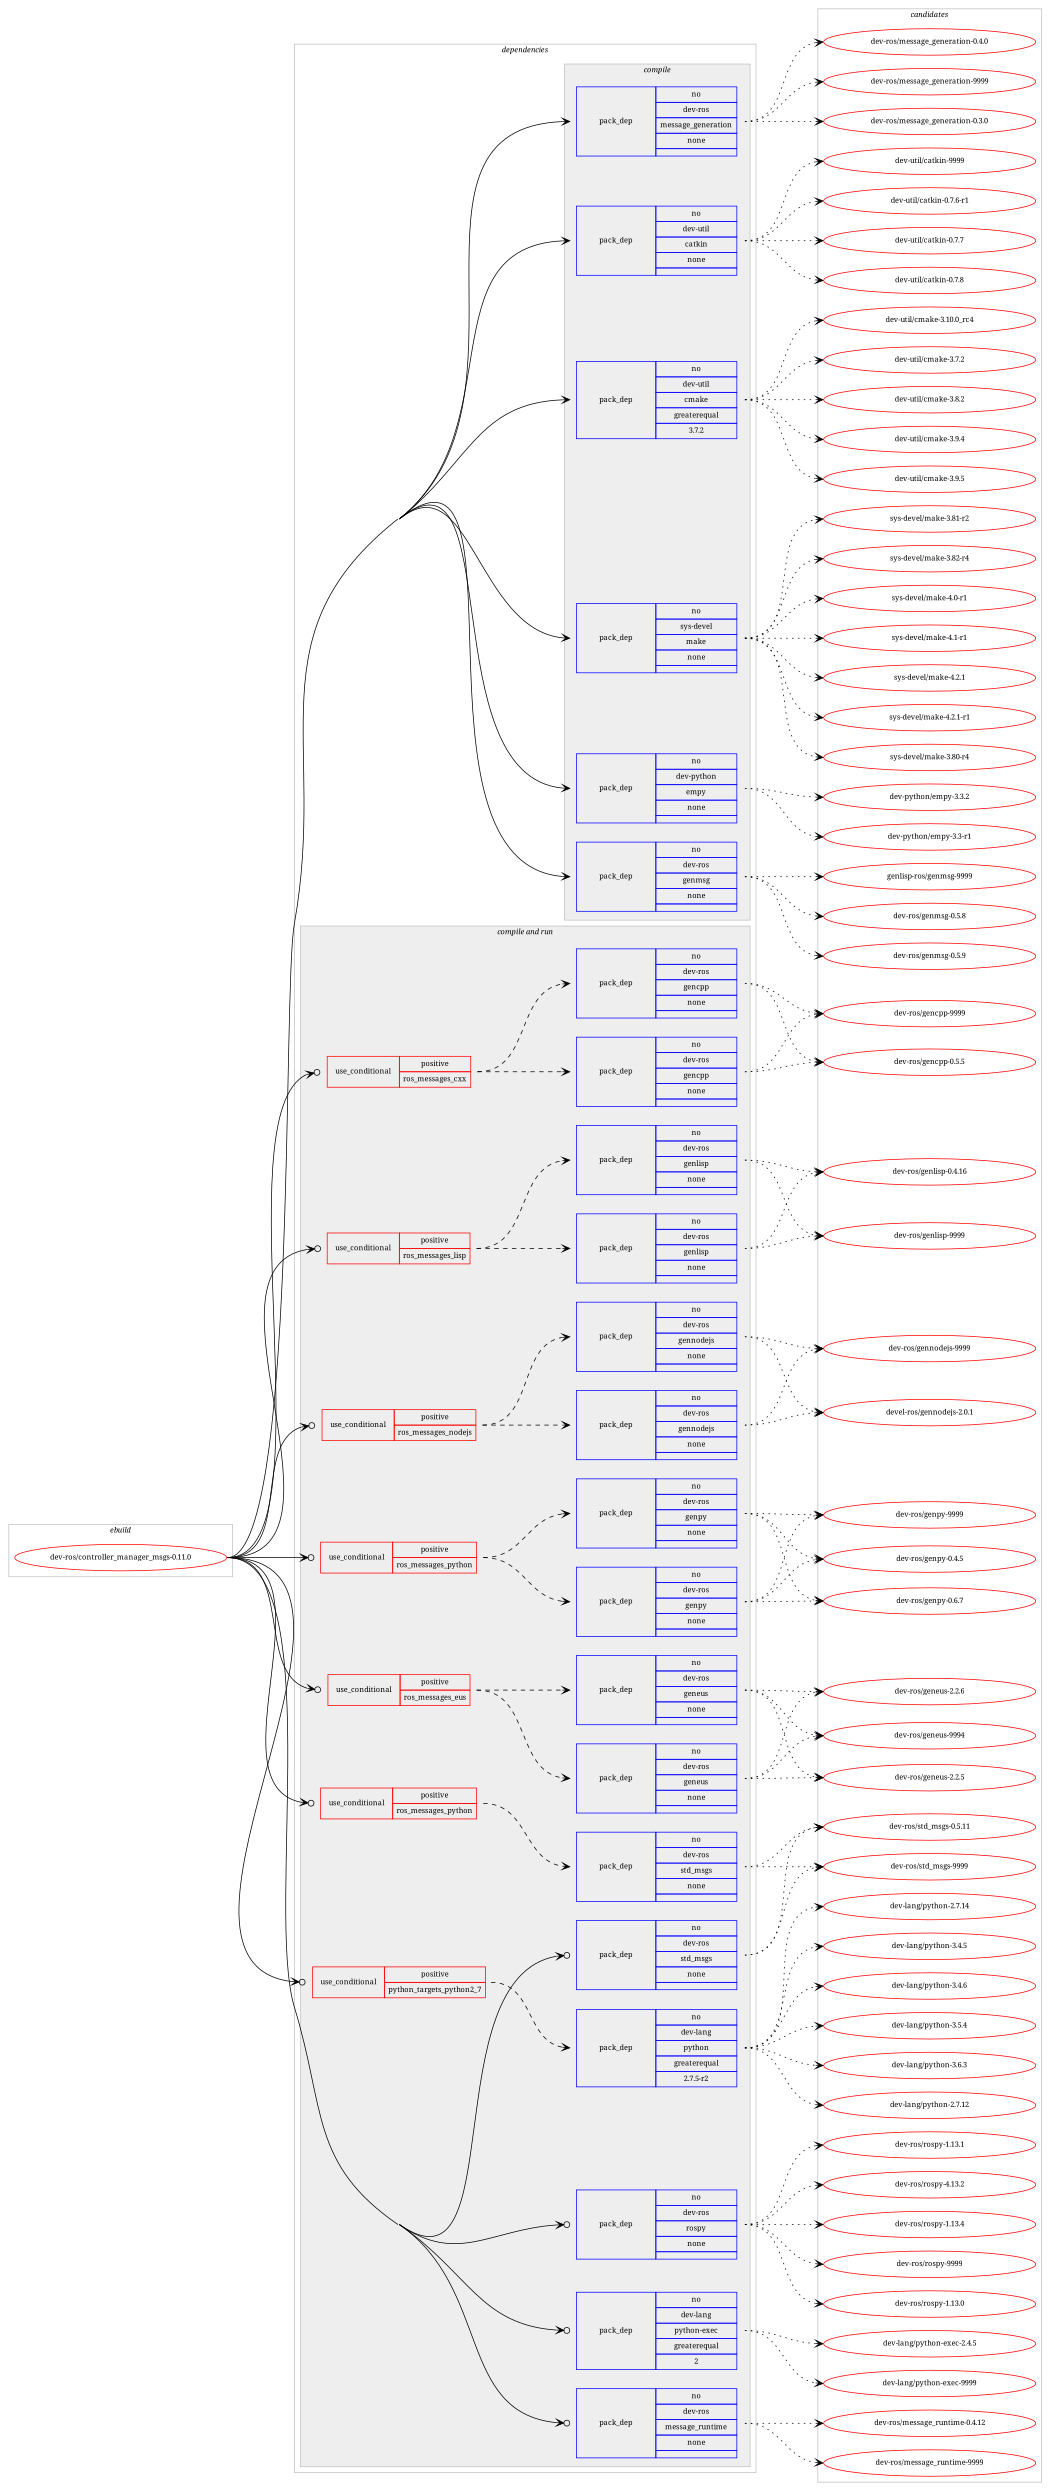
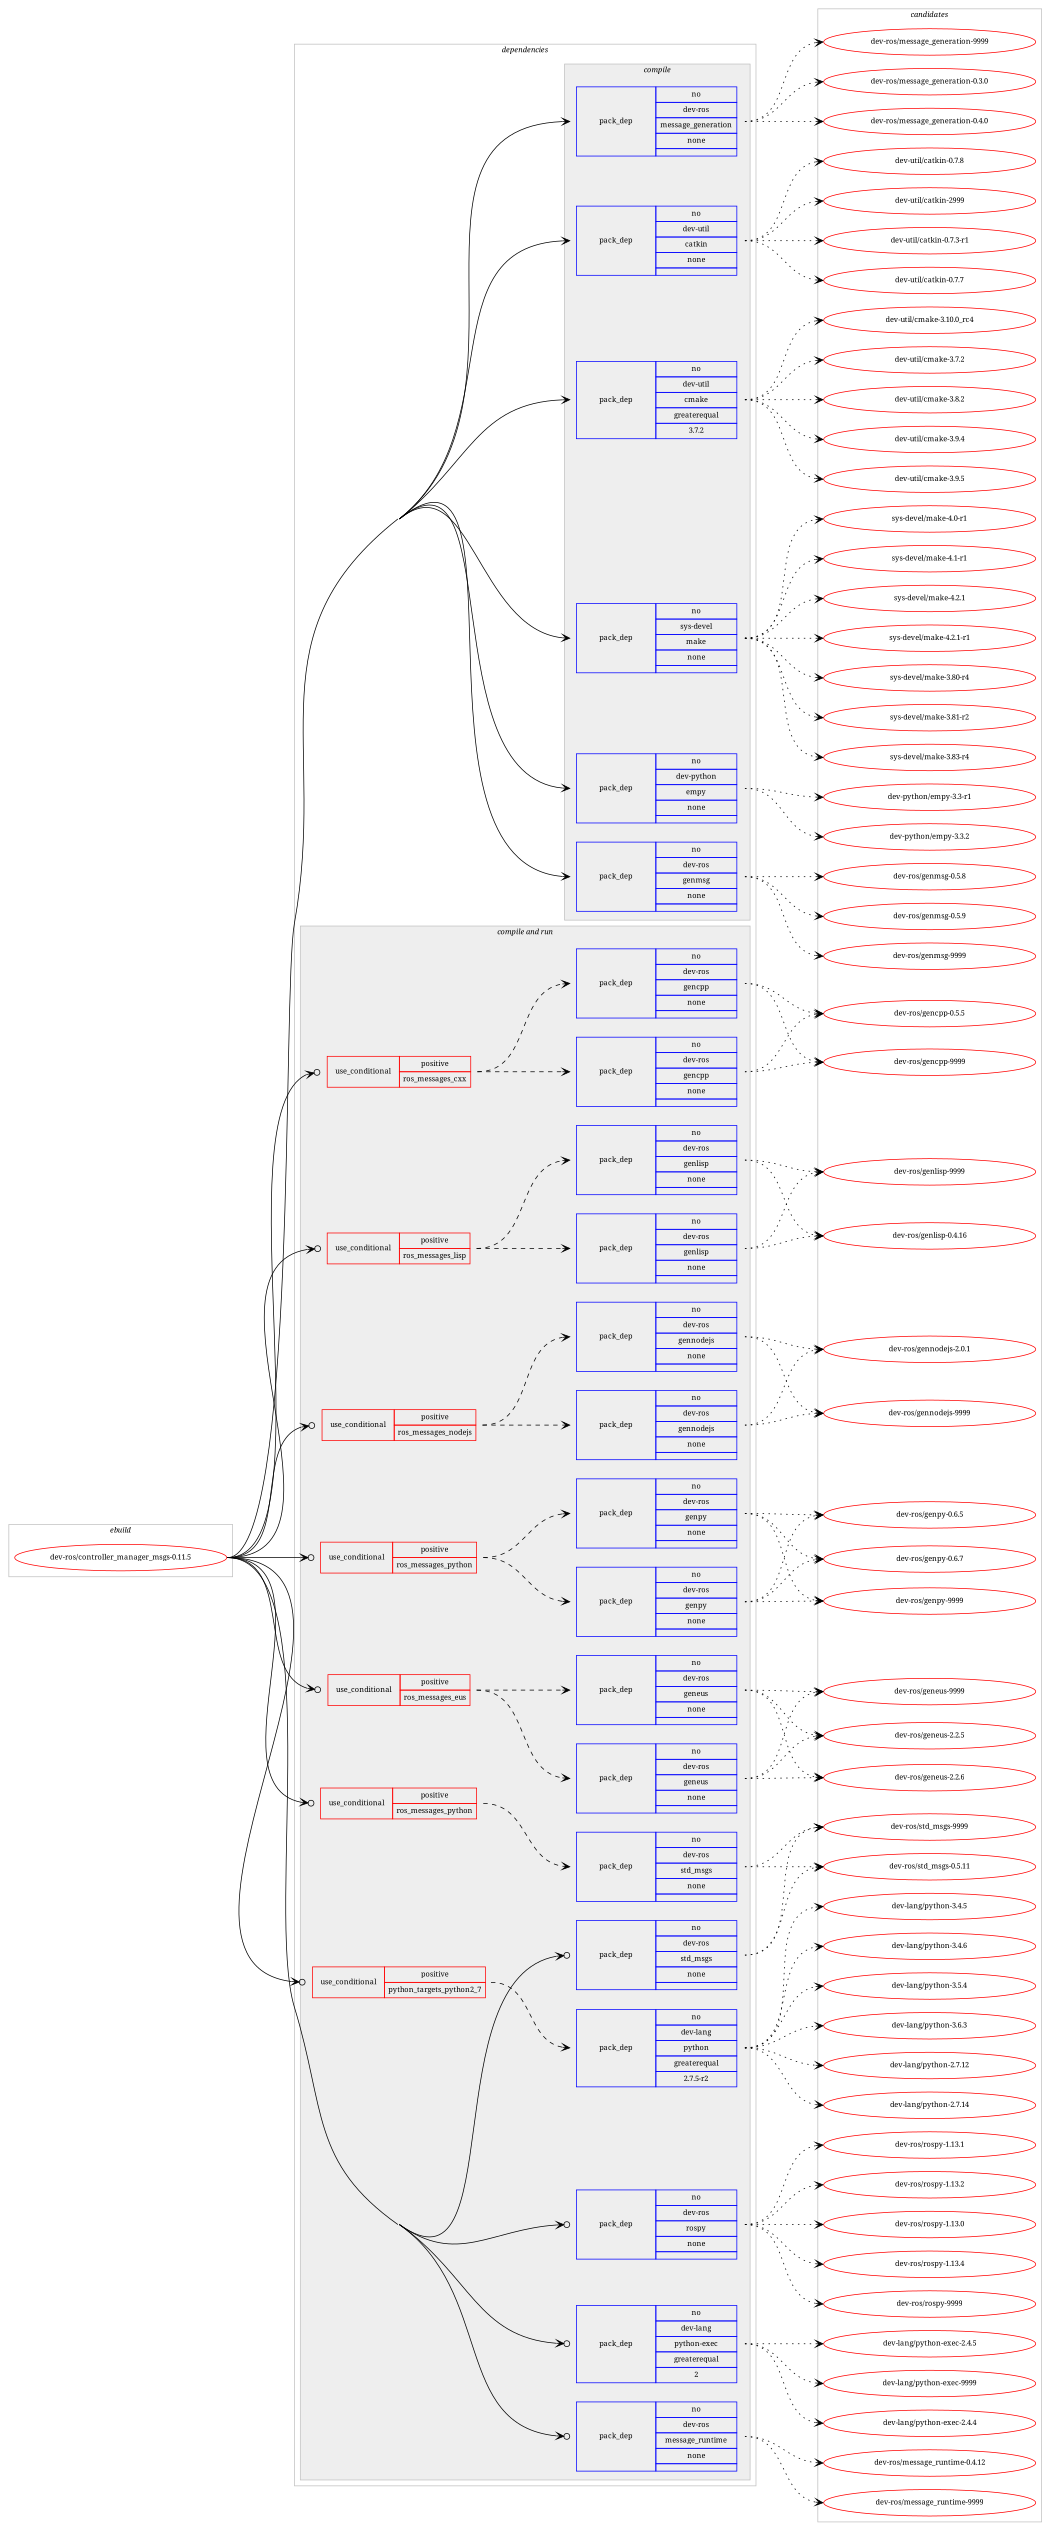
node "dev-util/catkin-9999": label "dev-util/catkin-9999" -> "dev-util/catkin-2999"
node "dev-util/catkin-0.7.6-r1": label "dev-util/catkin-0.7.6-r1" -> "dev-util/catkin-0.7.3-r1"
node "sys-devel/make-3.82-r4": label "sys-devel/make-3.82-r4" -> "sys-devel/make-3.83-r4"
node "genlisp-ros/genmsg-9999": label "genlisp-ros/genmsg-9999" -> "dev-ros/genmsg-9999"
node "devel-ros/gennodejs-2.0.1": label "devel-ros/gennodejs-2.0.1" -> "dev-ros/gennodejs-2.0.1"
node "dev-ros/controller_manager_msgs-0.11.0": label "dev-ros/controller_manager_msgs-0.11.0" -> "dev-ros/controller_manager_msgs-0.11.5"
node "dev-ros/genpy-0.4.5": label "dev-ros/genpy-0.4.5" -> "dev-ros/genpy-0.6.5"
node "dev-ros/geneus-9994": label "dev-ros/geneus-9994" -> "dev-ros/geneus-9999"
node "dev-ros/rospy-4.13.2": label "dev-ros/rospy-4.13.2" -> "dev-ros/rospy-1.13.2"
node "dev-lang/python-exec-2.4.4": added
